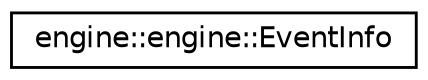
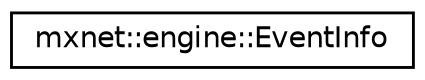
node "engine::engine::EventInfo": label "engine::engine::EventInfo" -> "mxnet::engine::EventInfo"
